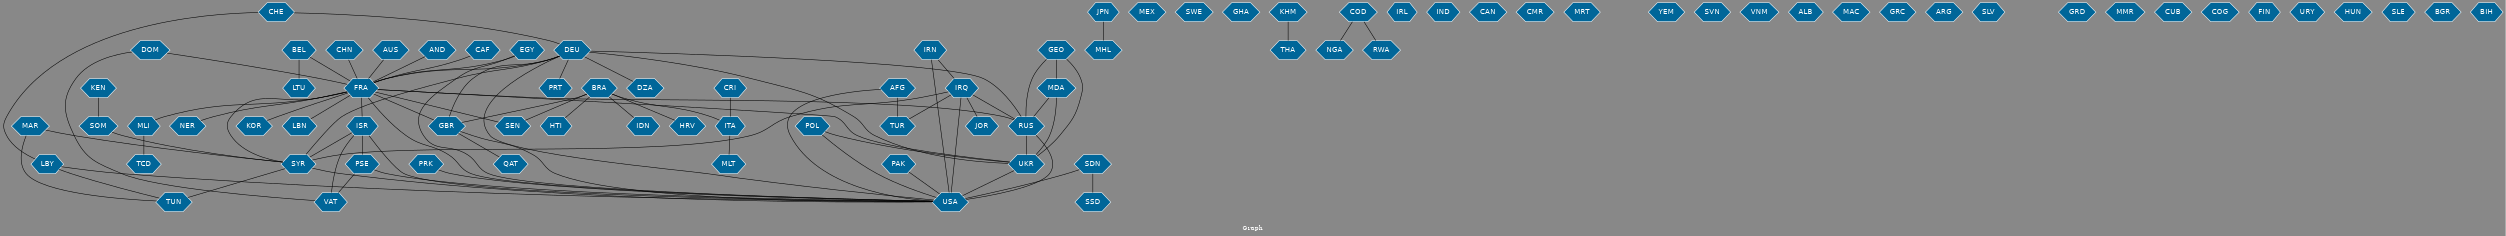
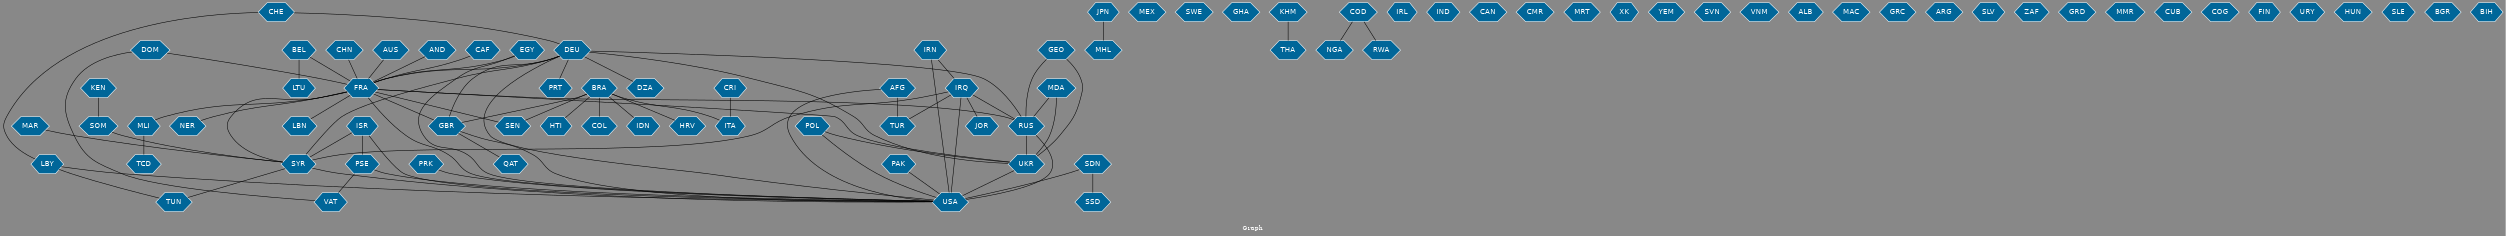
node "XK": added
node "ZAF": added
edge "GEO" -- "MDA": removed
edge "FRA" -- "ISR": removed
node "KOR": removed
node "COL": added
edge "ISR" -- "VAT": removed
node "MLT": removed
edge "MAR" -- "TUN": removed
